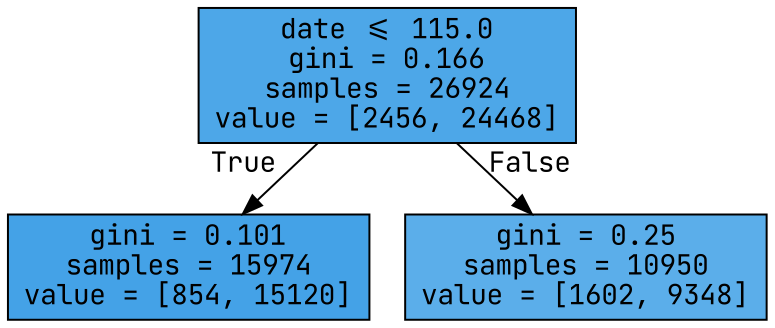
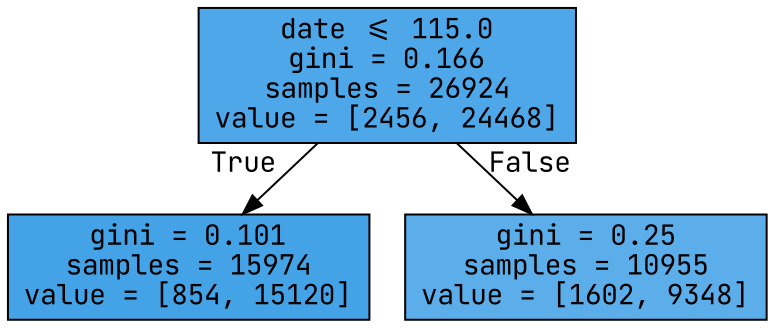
node "gini = 0.25 samples = 10950 value = [1602, 9348]": label "gini = 0.25 samples = 10950 value = [1602, 9348]" -> "gini = 0.25 samples = 10955 value = [1602, 9348]"
